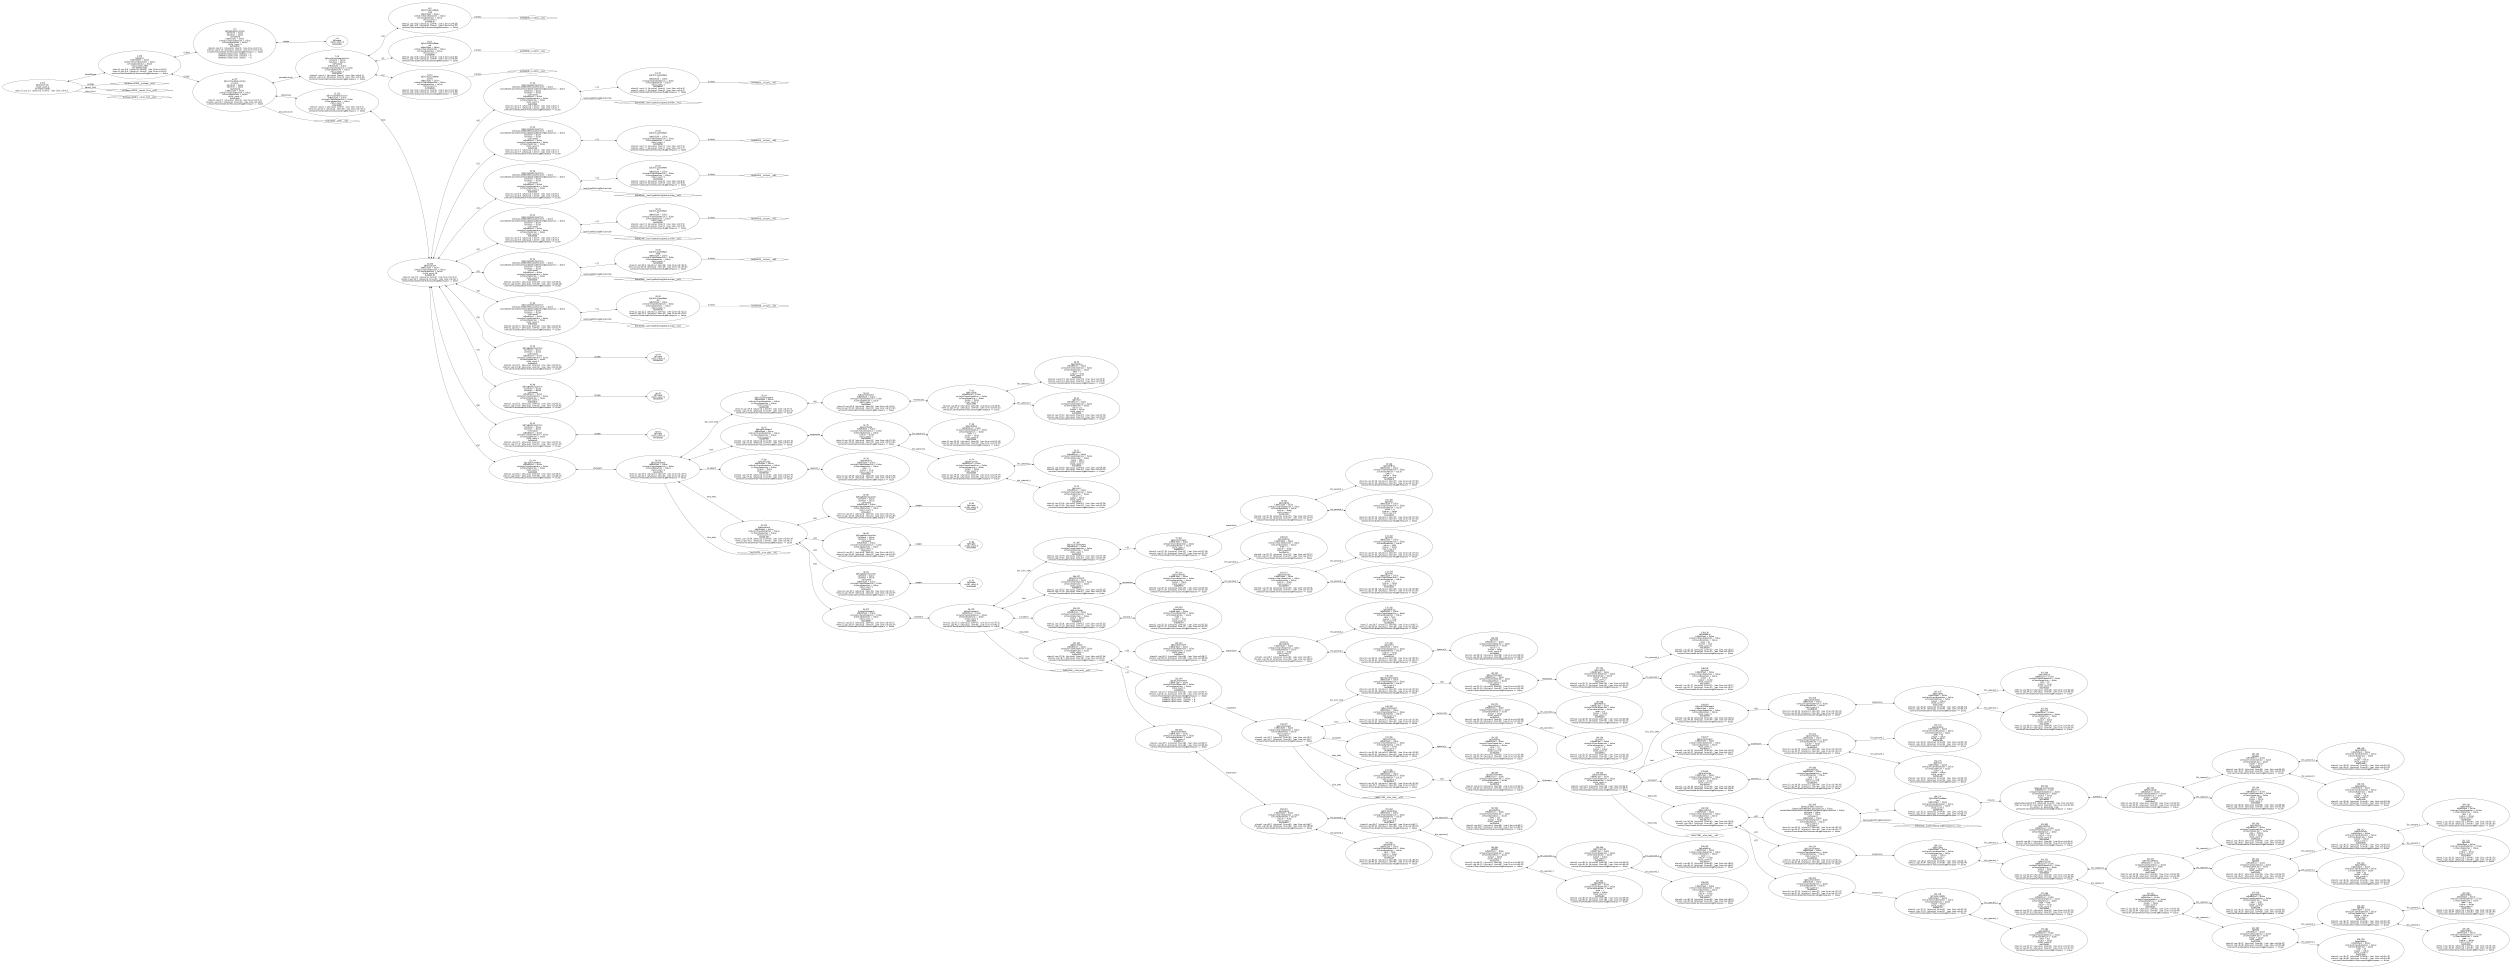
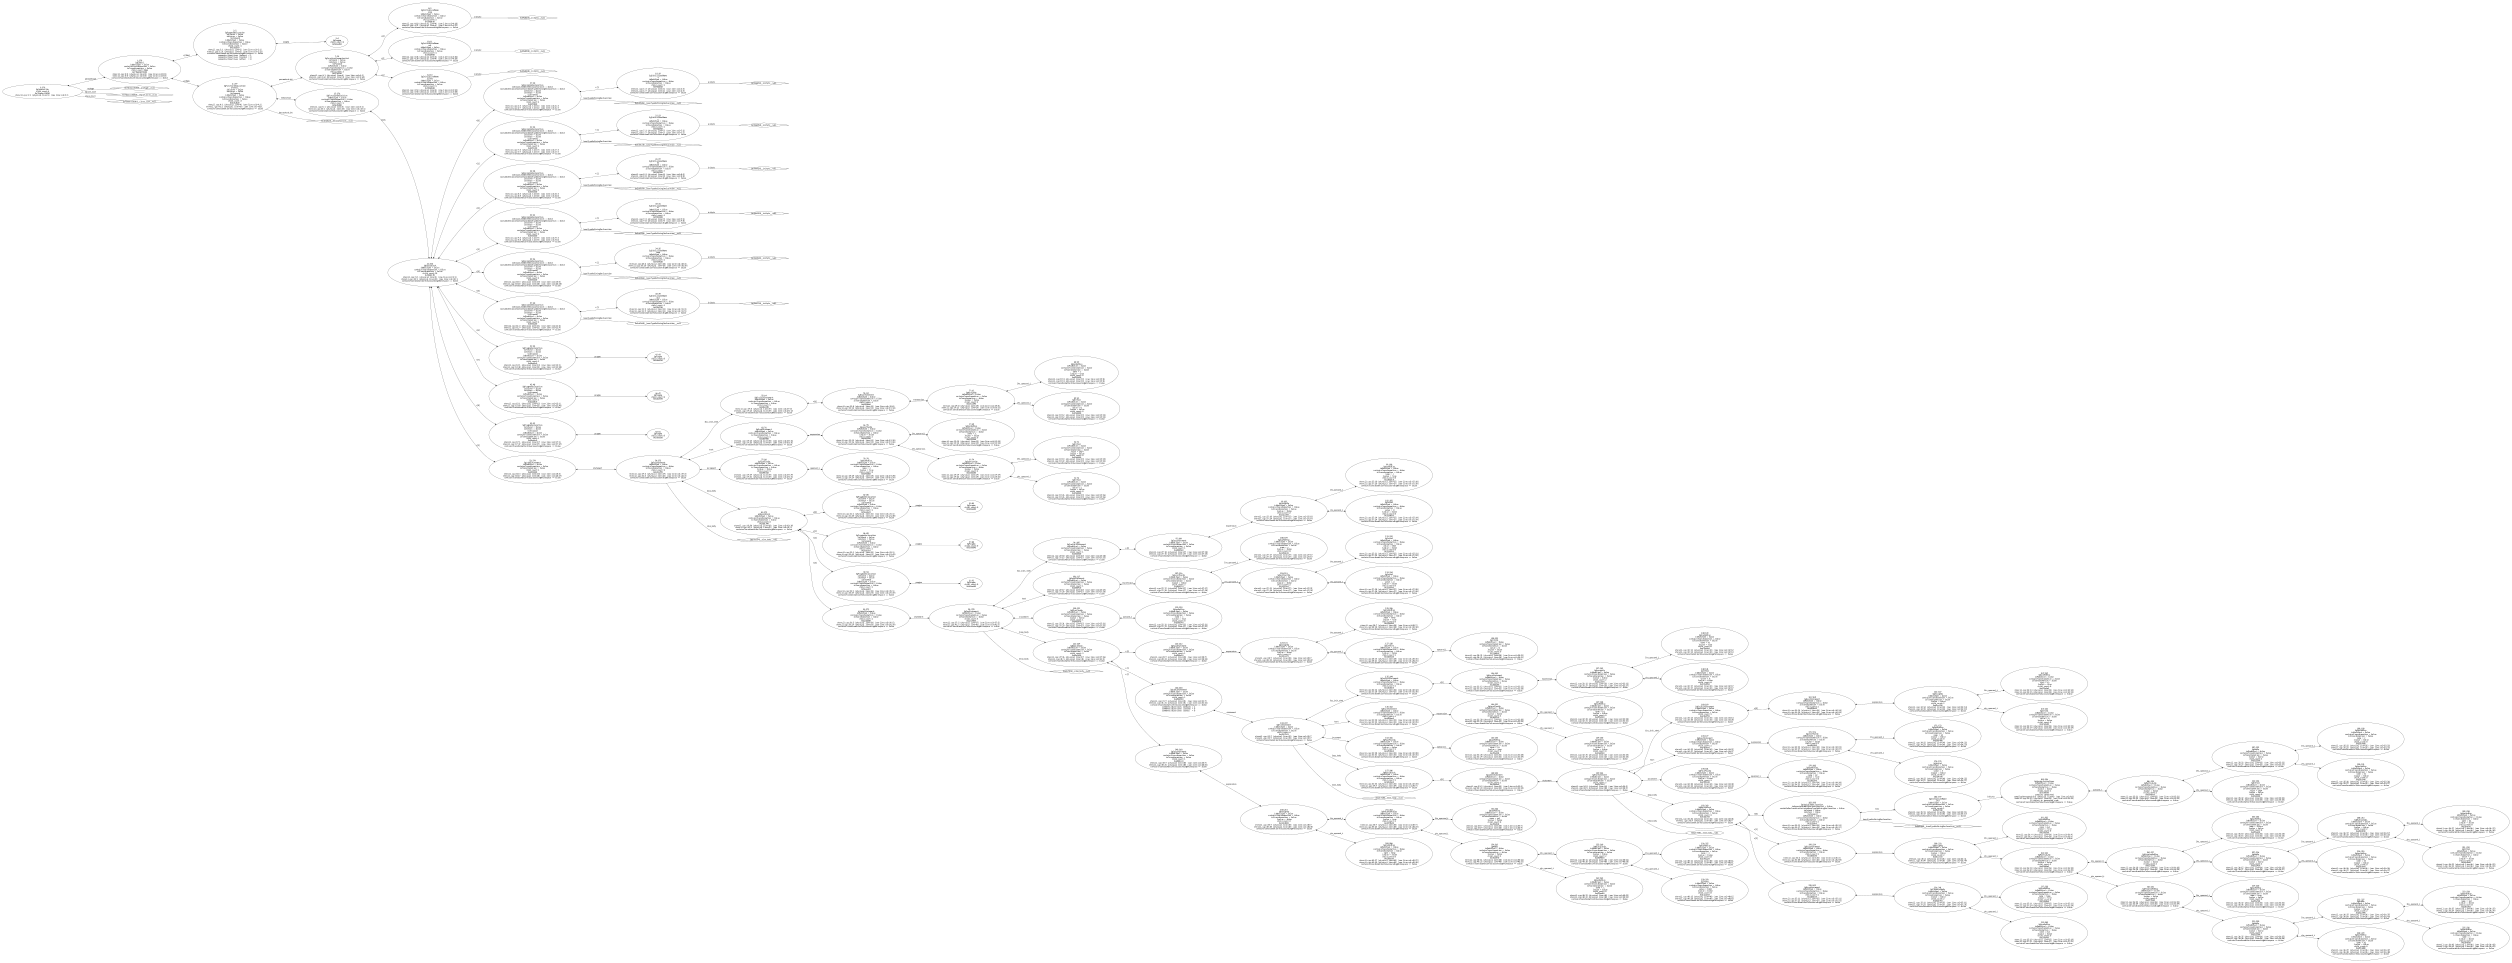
node "0x4e1d6a0__aedec__null": label "0x4e1d6a0__aedec__null" -> "0x4e1d6a0__decoratorList__null"
node "0x5ef1c30__baseTypeDefiningDeclaration__null": added
